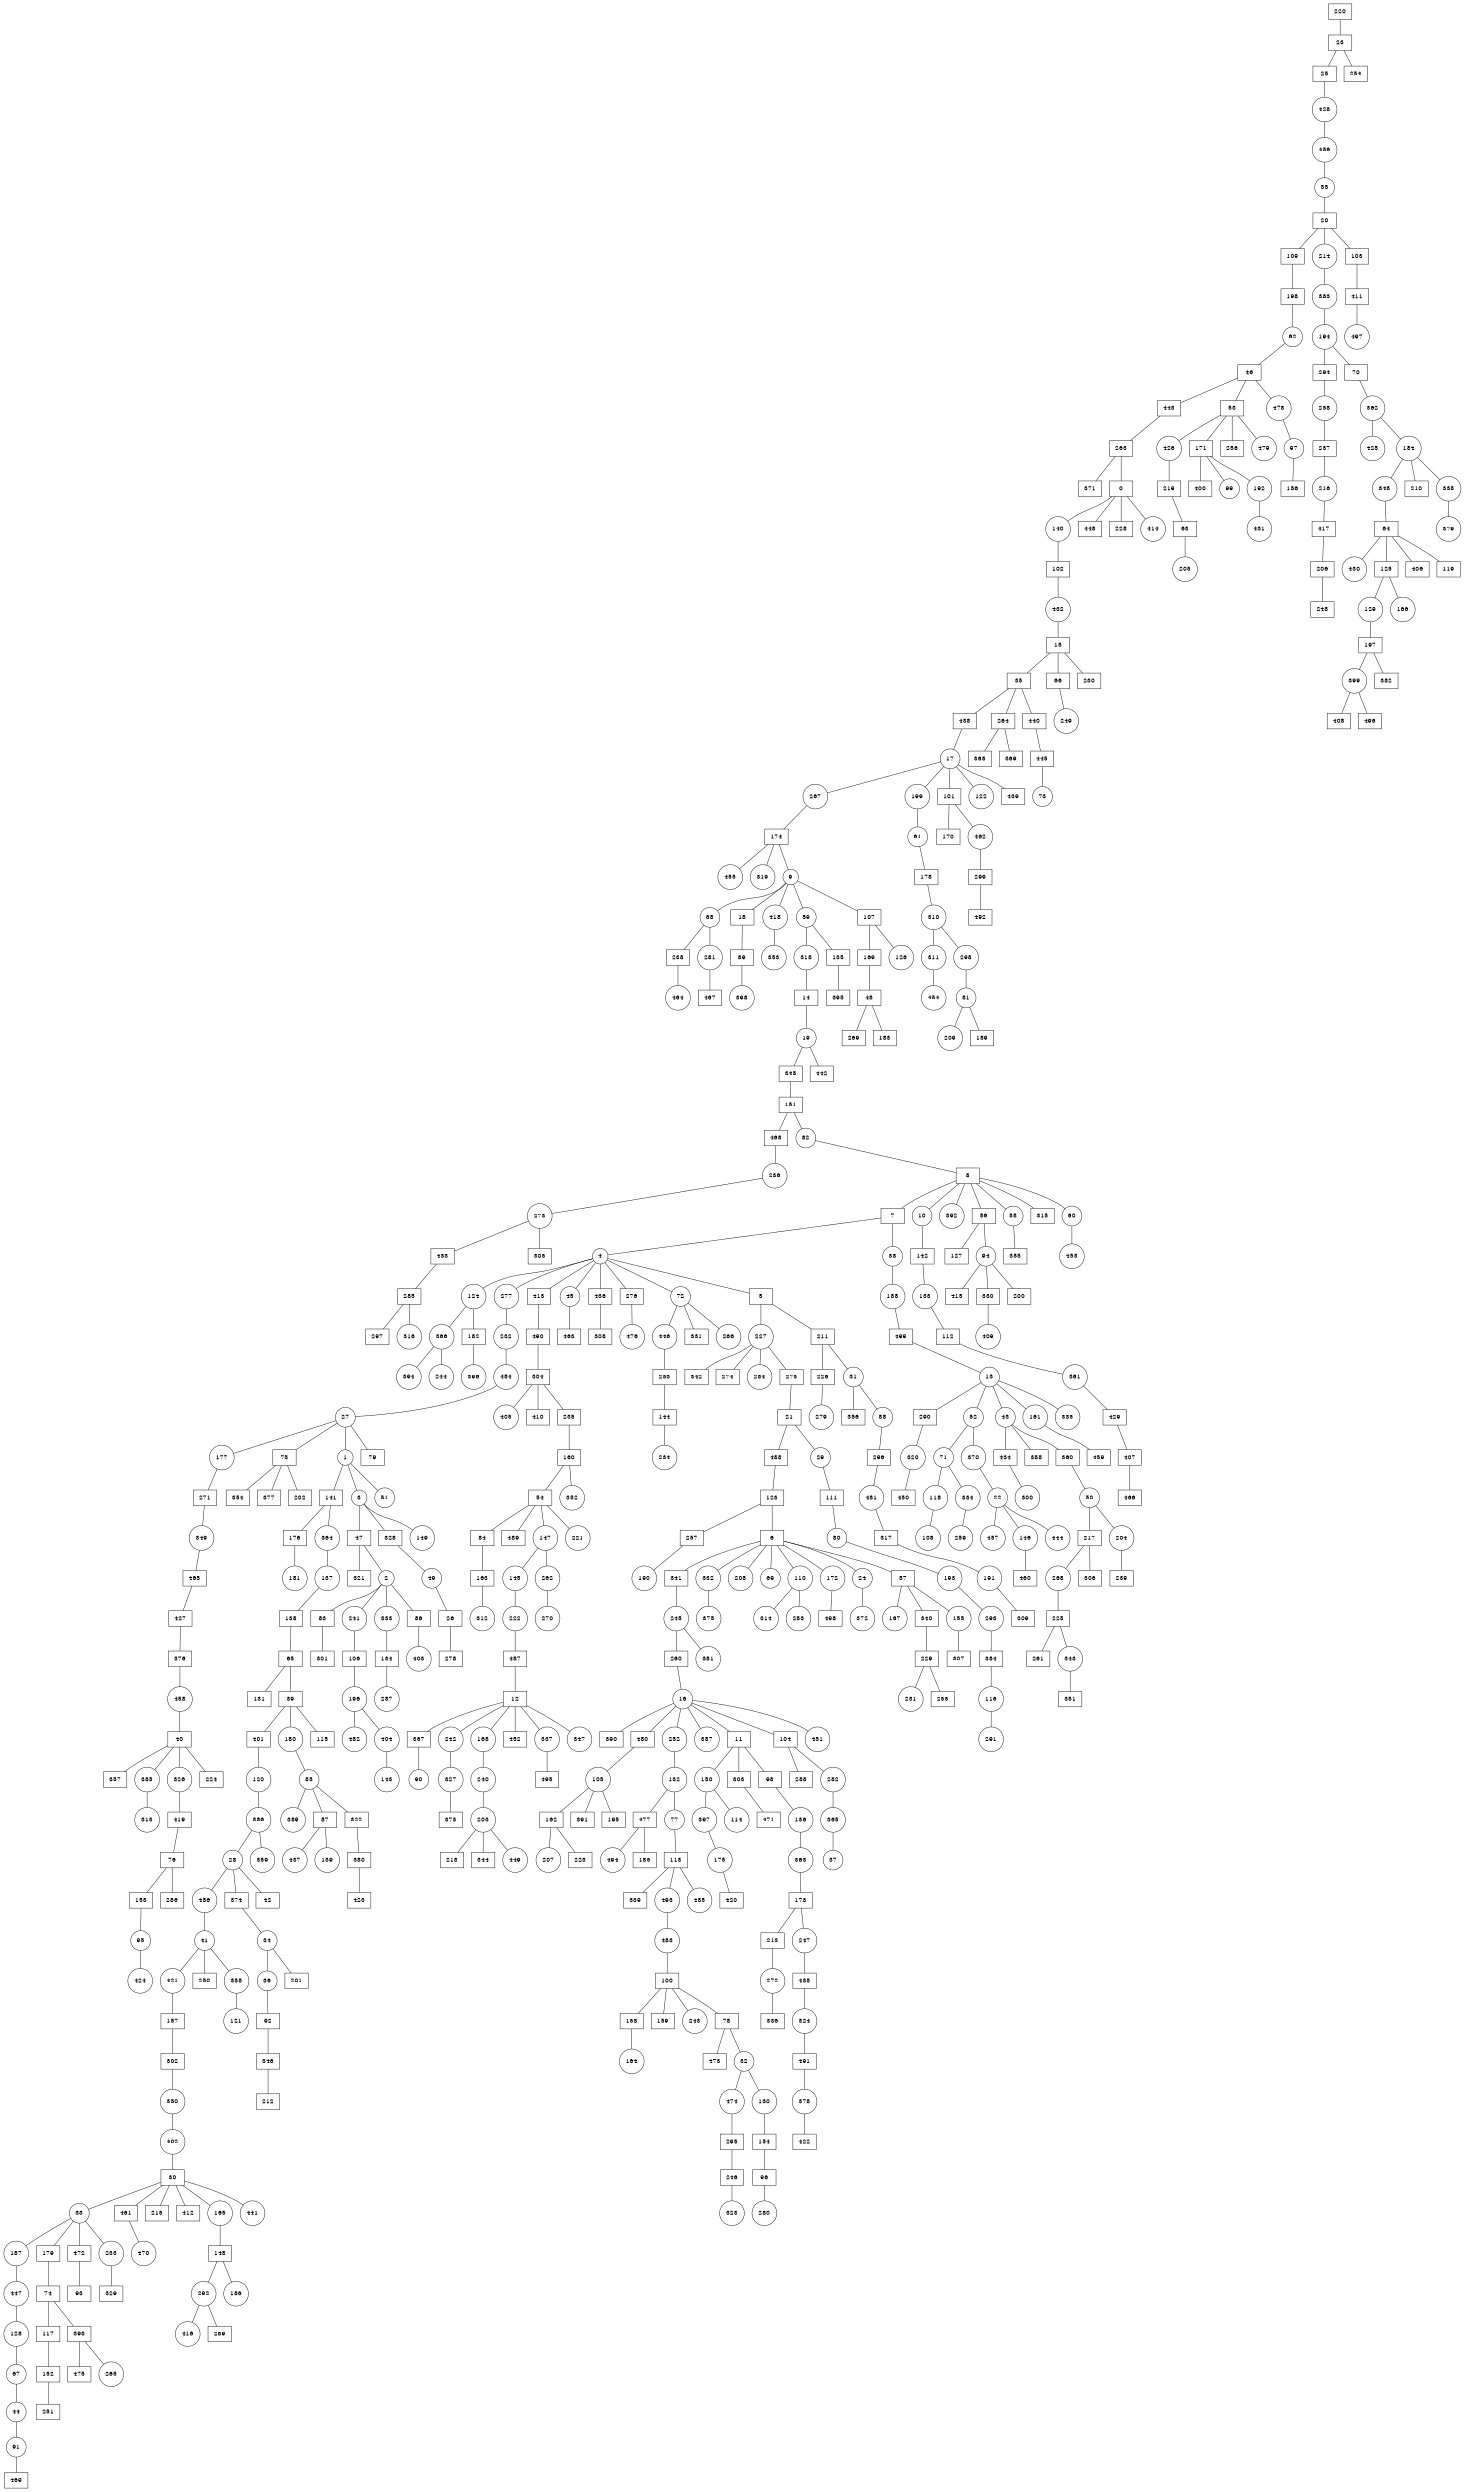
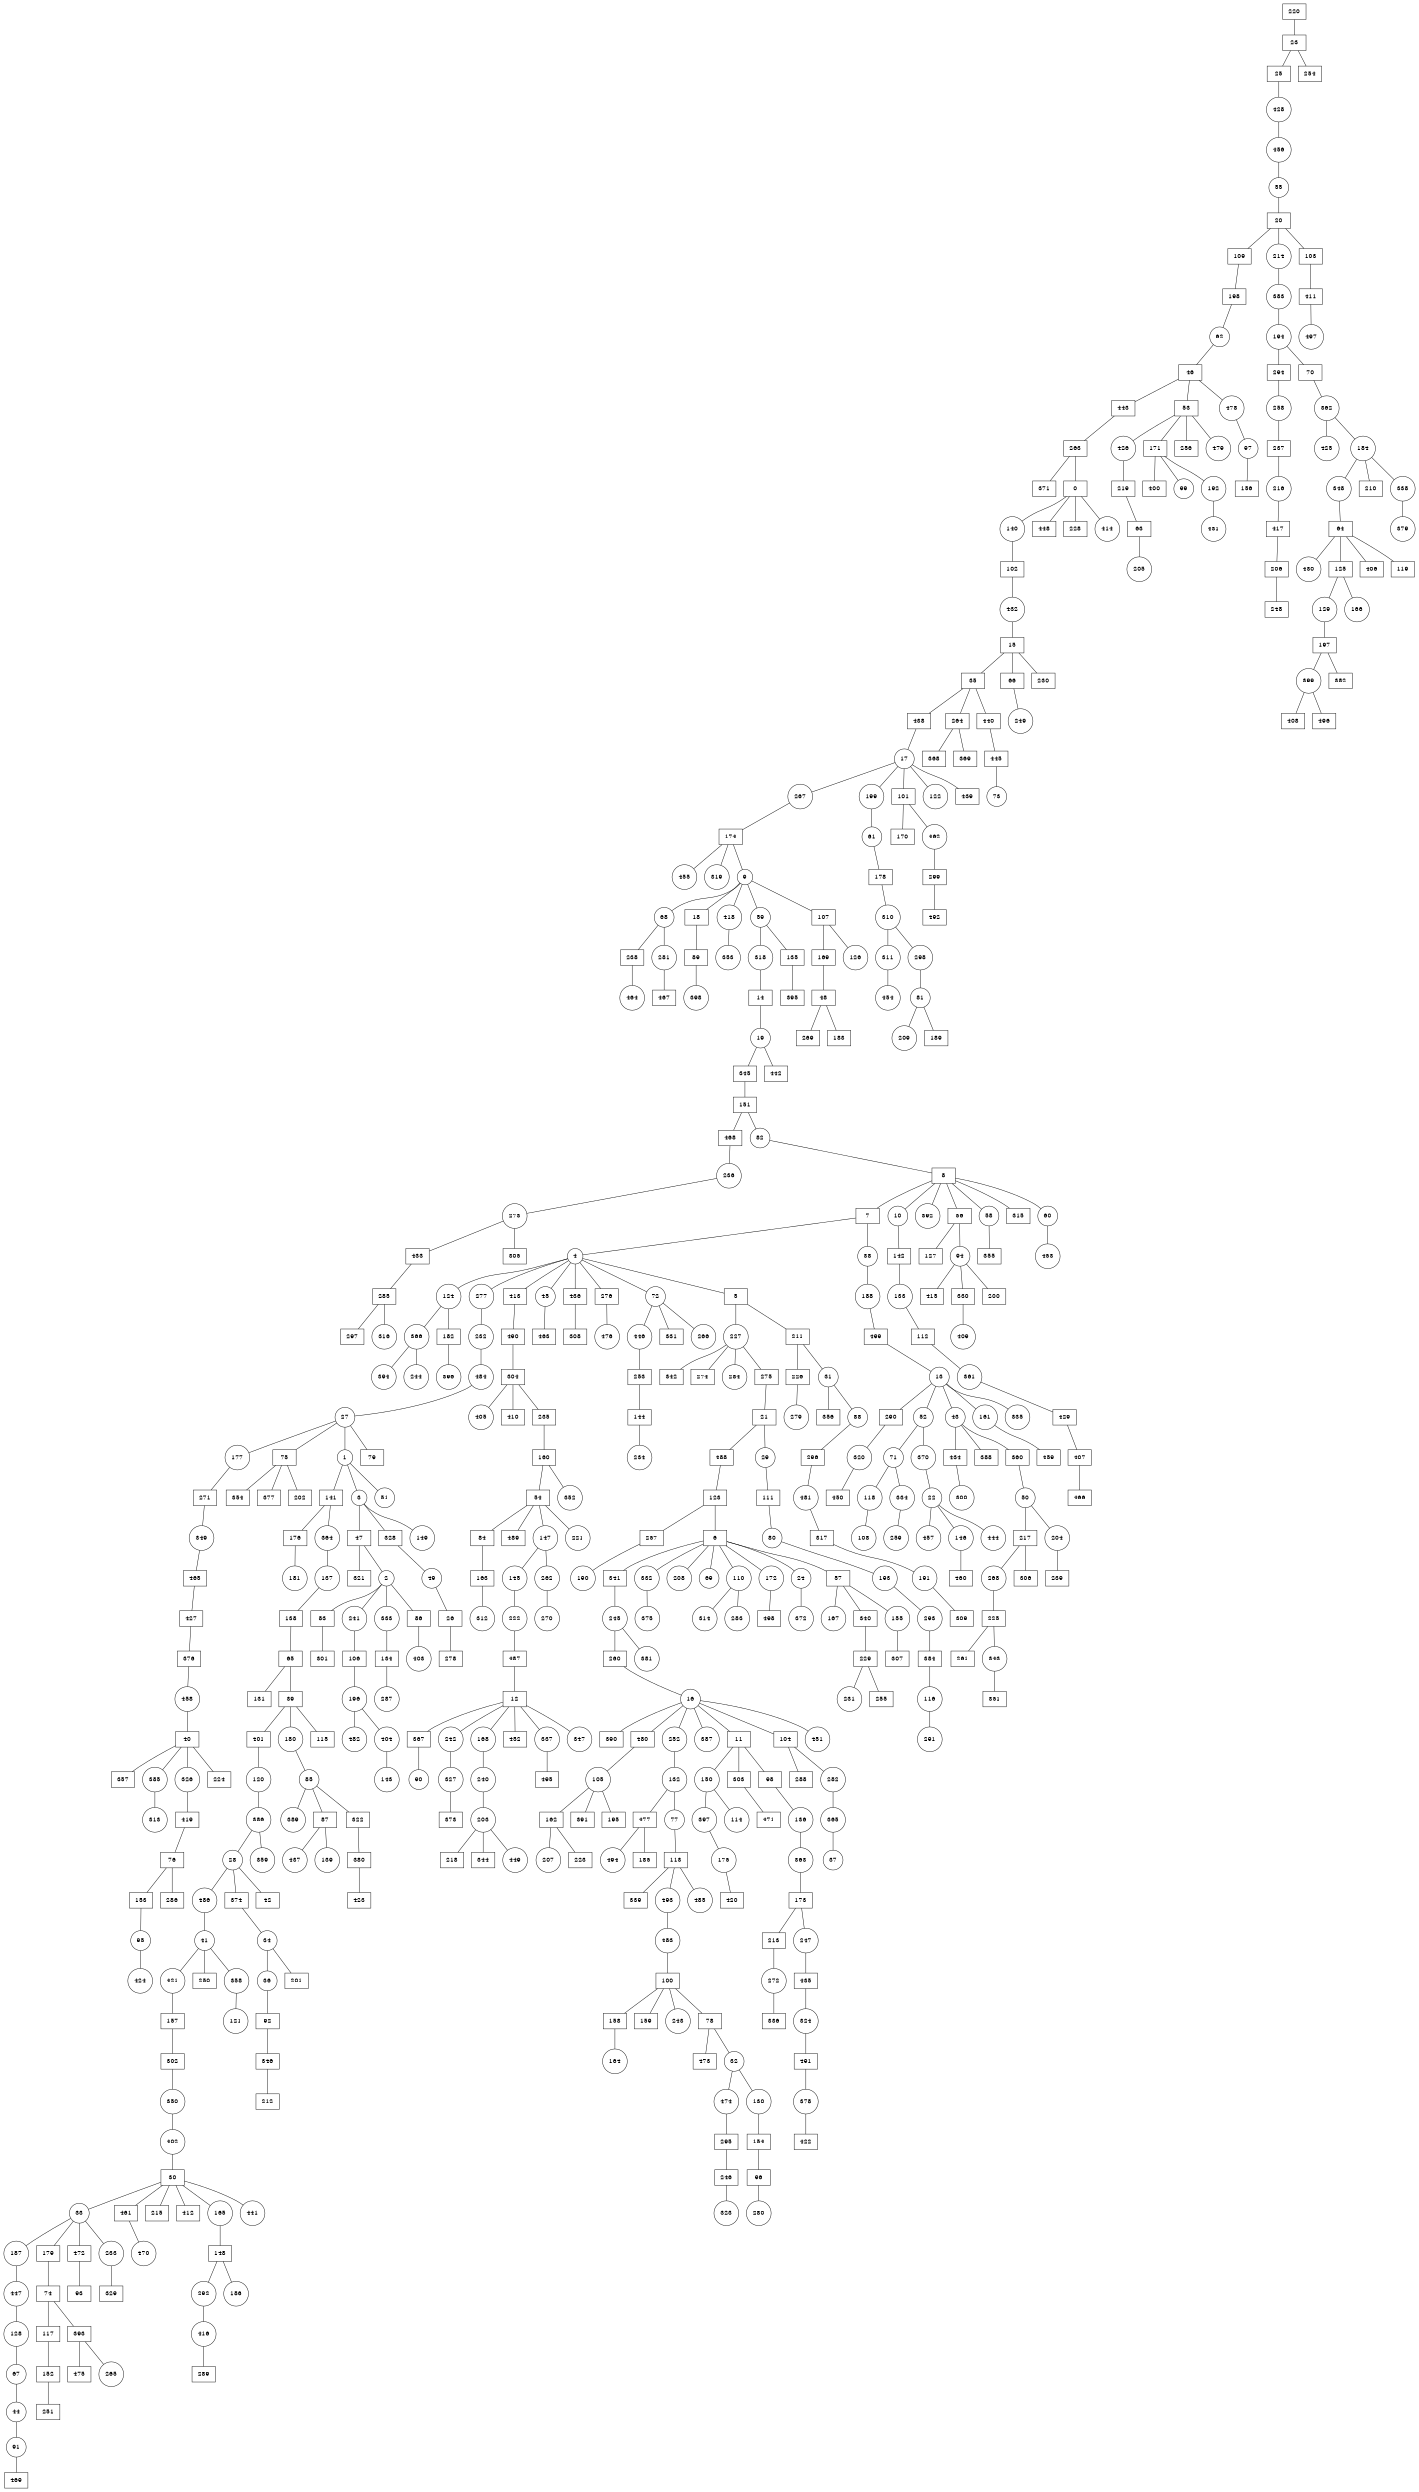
edge "292" -- "289": now "416" -- "289"
